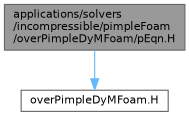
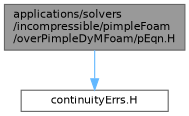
node "overPimpleDyMFoam.H": label "overPimpleDyMFoam.H" -> "continuityErrs.H"
